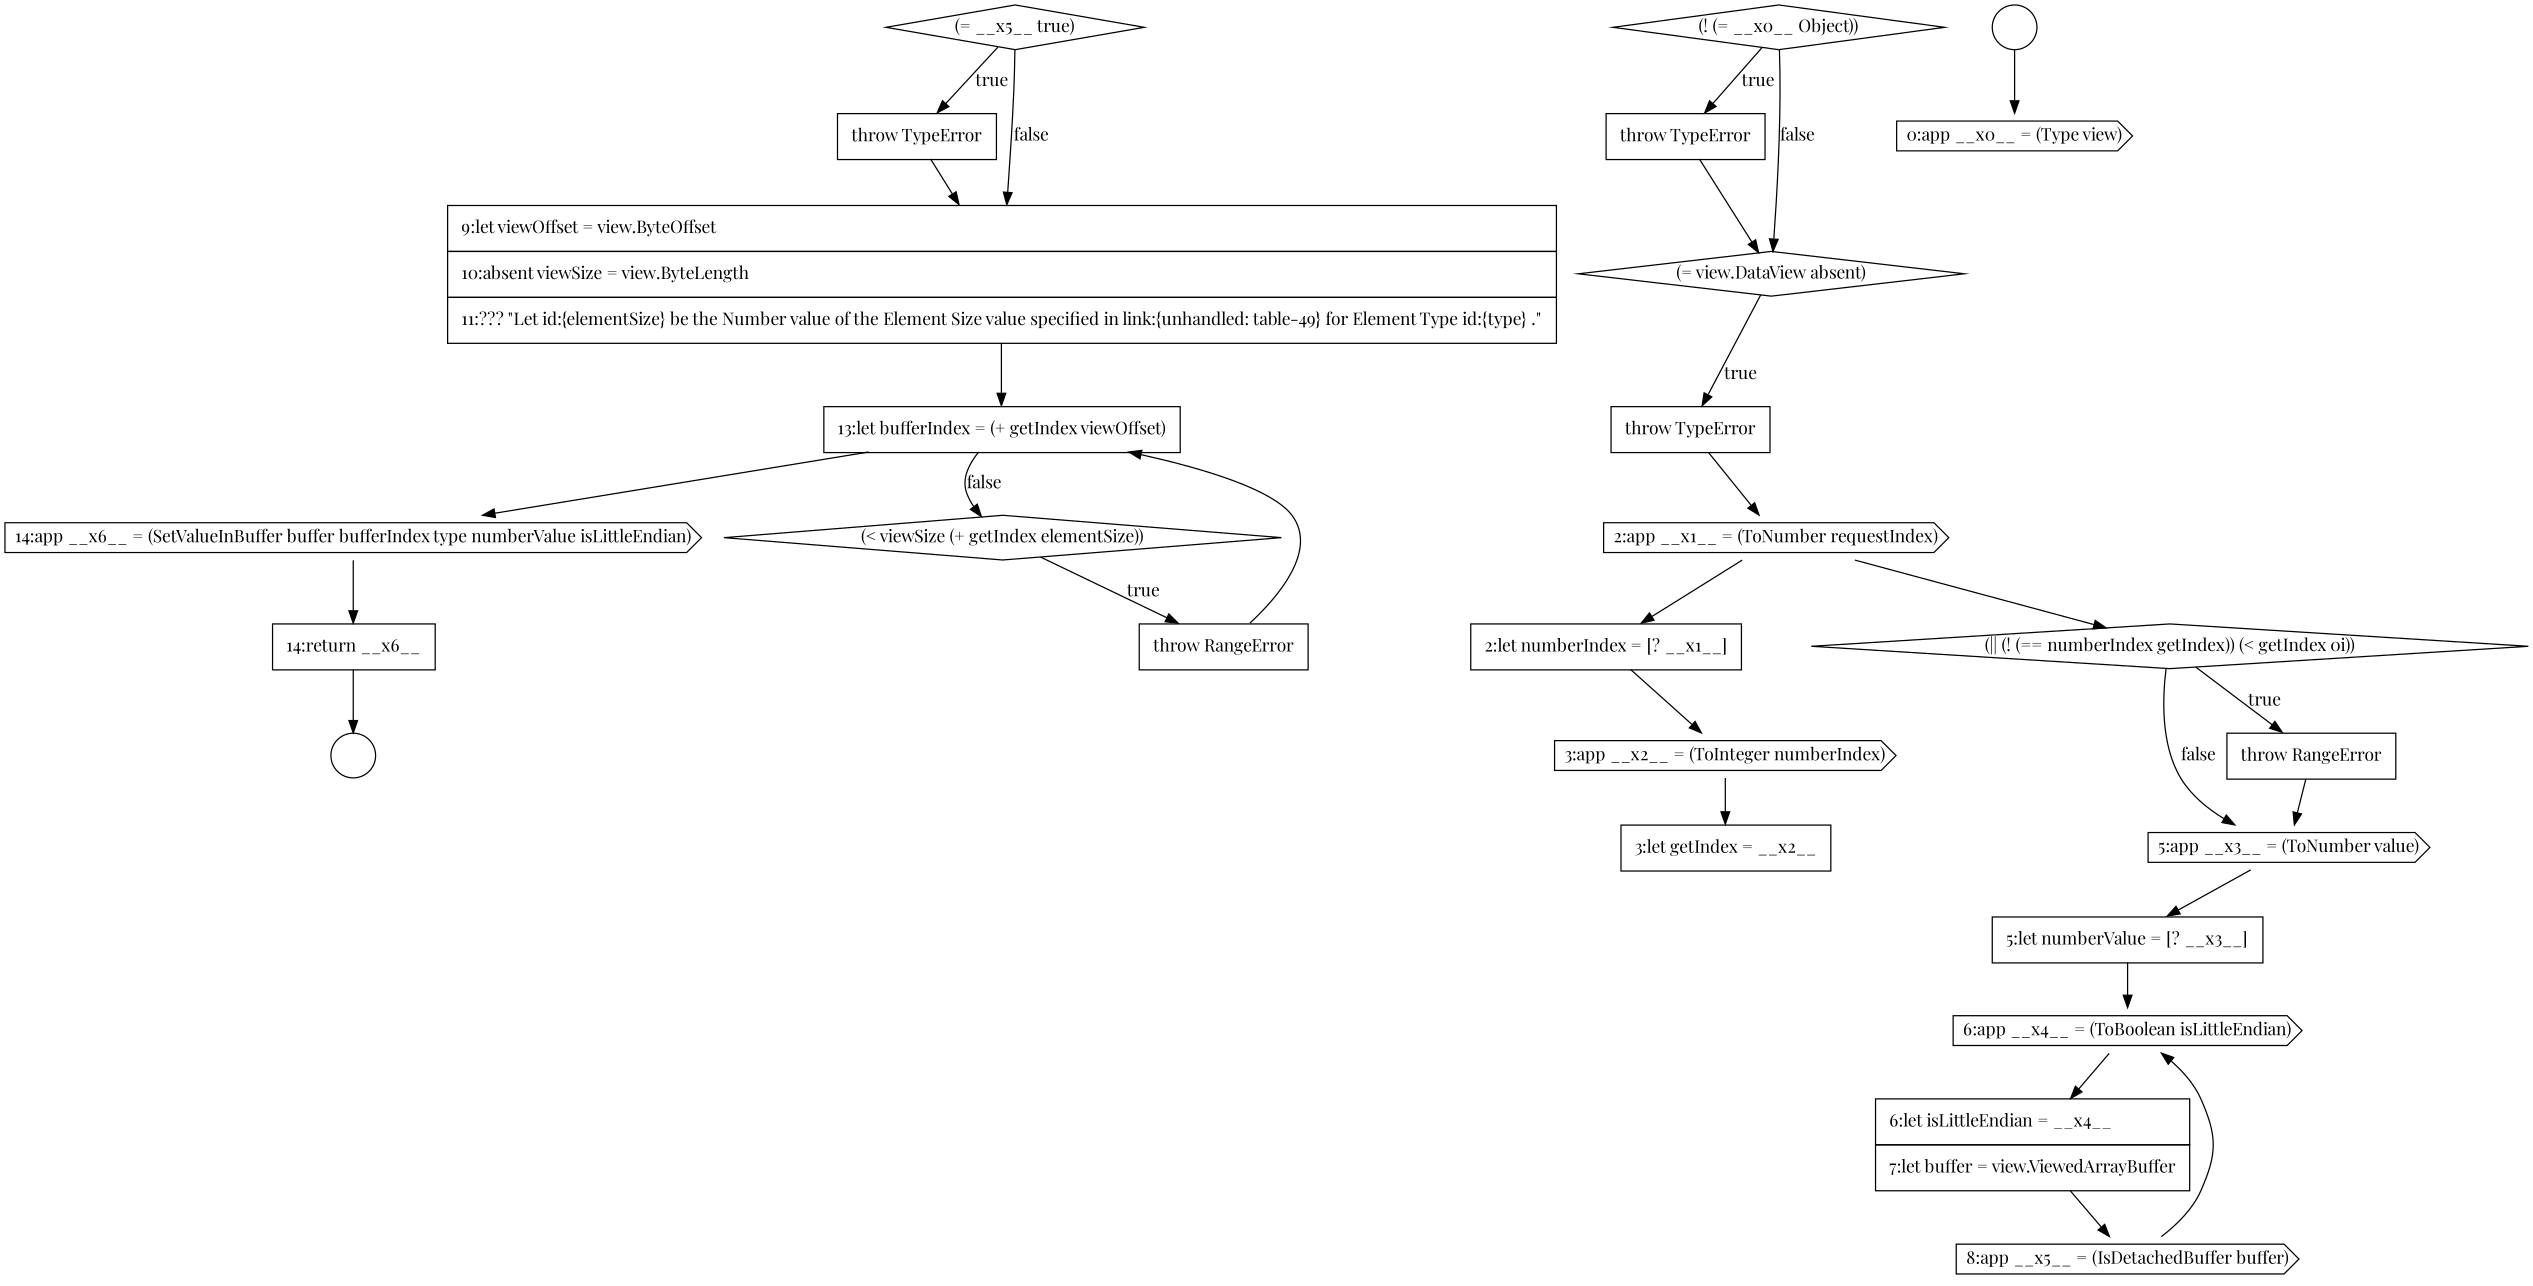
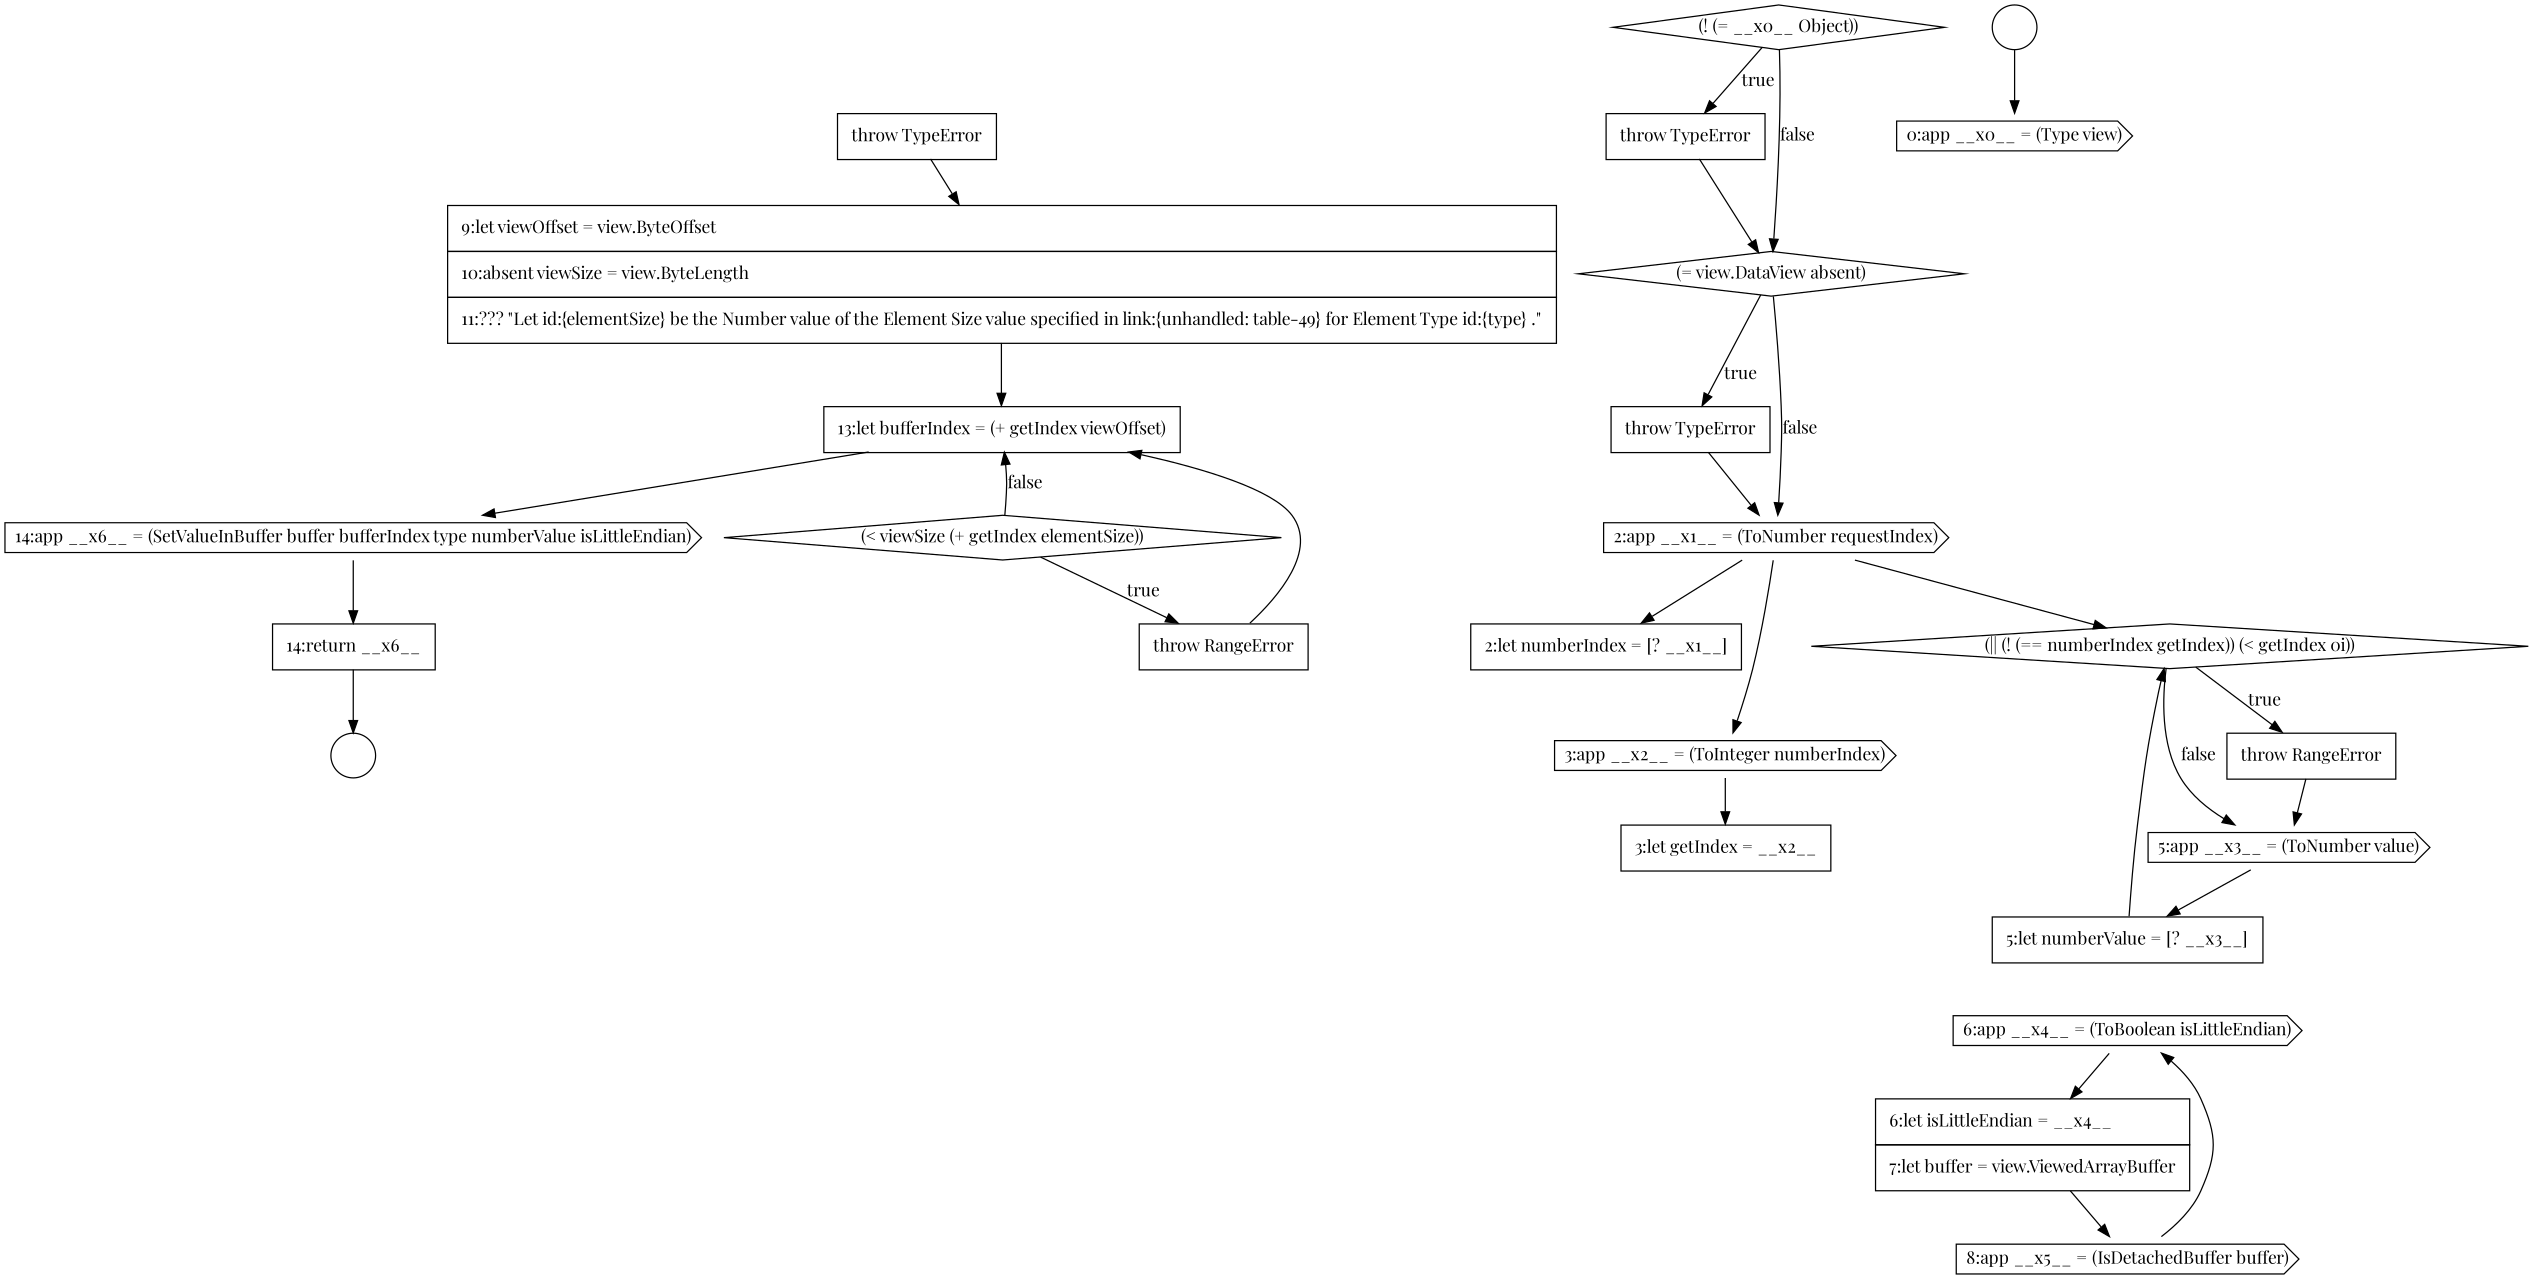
node "(= __x5__ true)": removed
edge "(= view.DataView absent)" -> "2:app __x1__ = (ToNumber requestIndex)": added, label "false"
edge "13:let bufferIndex = (+ getIndex viewOffset)" -> "(< viewSize (+ getIndex elementSize))": reversed
edge "2:let numberIndex = [? __x1__]" -> "3:app __x2__ = (ToInteger numberIndex)": now "2:app __x1__ = (ToNumber requestIndex)" -> "3:app __x2__ = (ToInteger numberIndex)"
edge "5:let numberValue = [? __x3__]" -> "6:app __x4__ = (ToBoolean isLittleEndian)": now "5:let numberValue = [? __x3__]" -> "(|| (! (== numberIndex getIndex)) (< getIndex 0i))"
